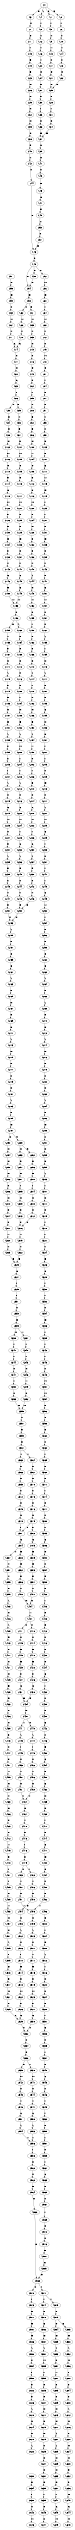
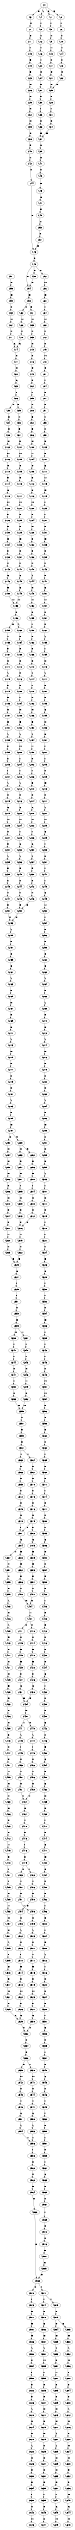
edge "S492" -> "S495": now "S492" -> "S496"
node "S626": added
